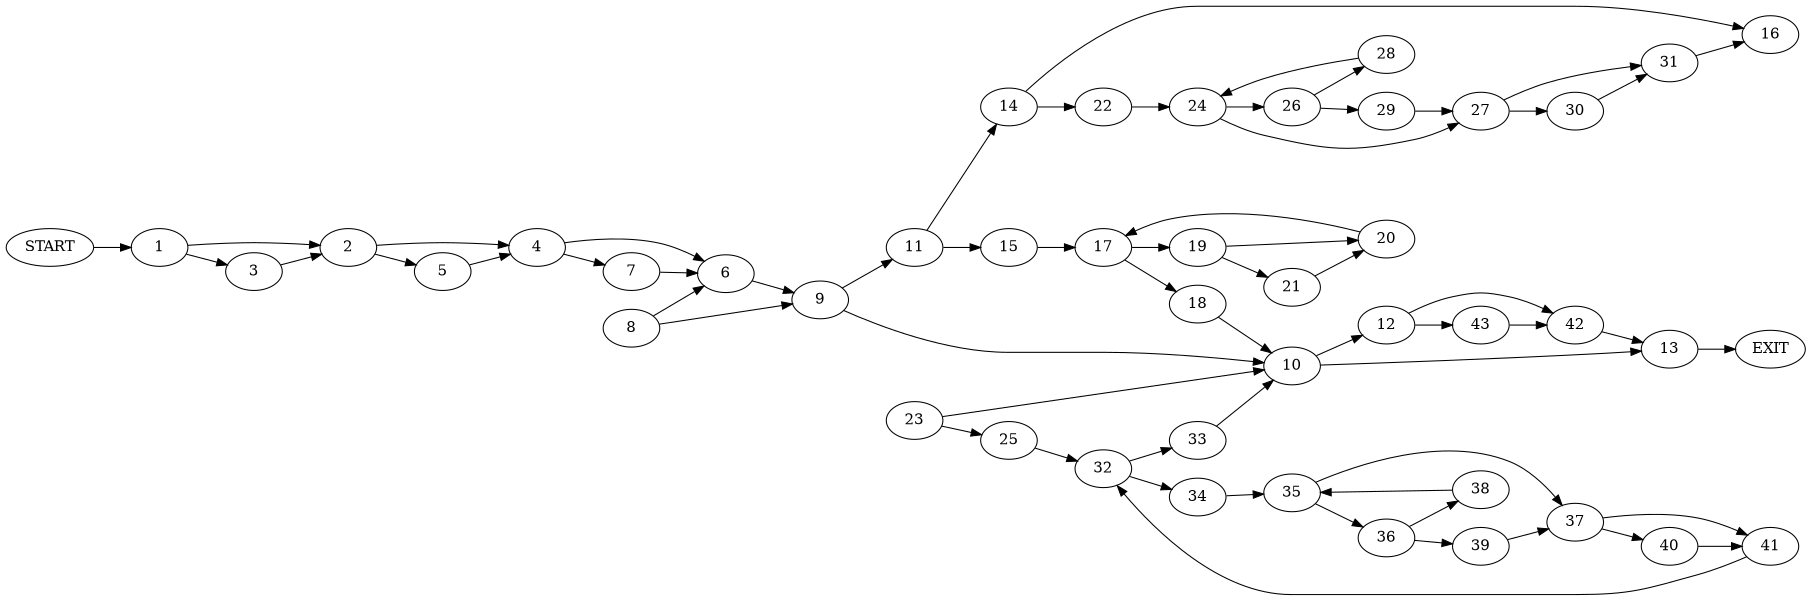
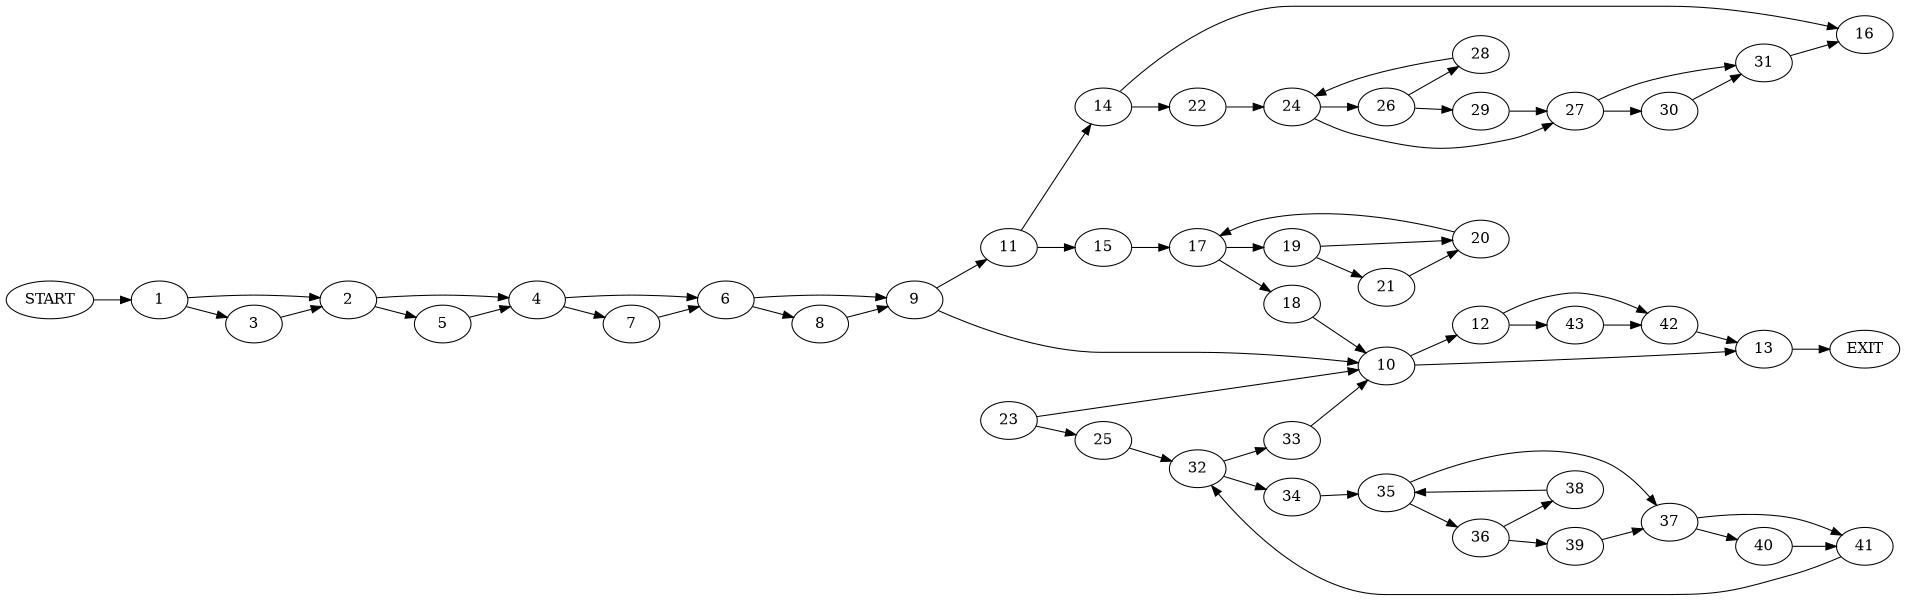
edge "8" -> "6": reversed
